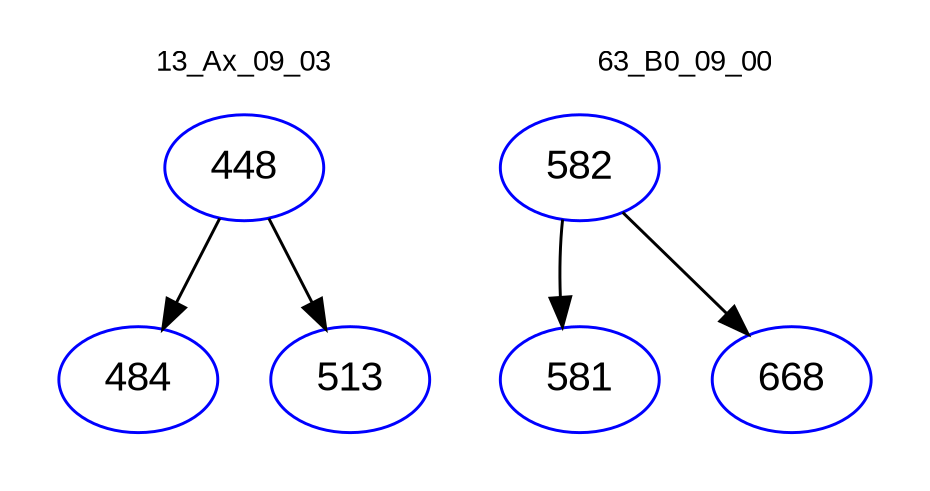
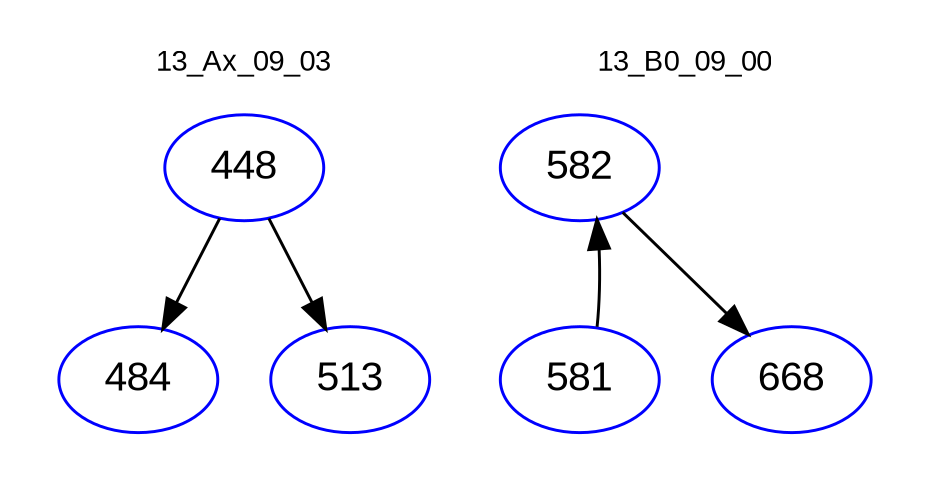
cluster "63_B0_09_00": label "63_B0_09_00" -> "13_B0_09_00"
edge "582" -> "581": reversed
